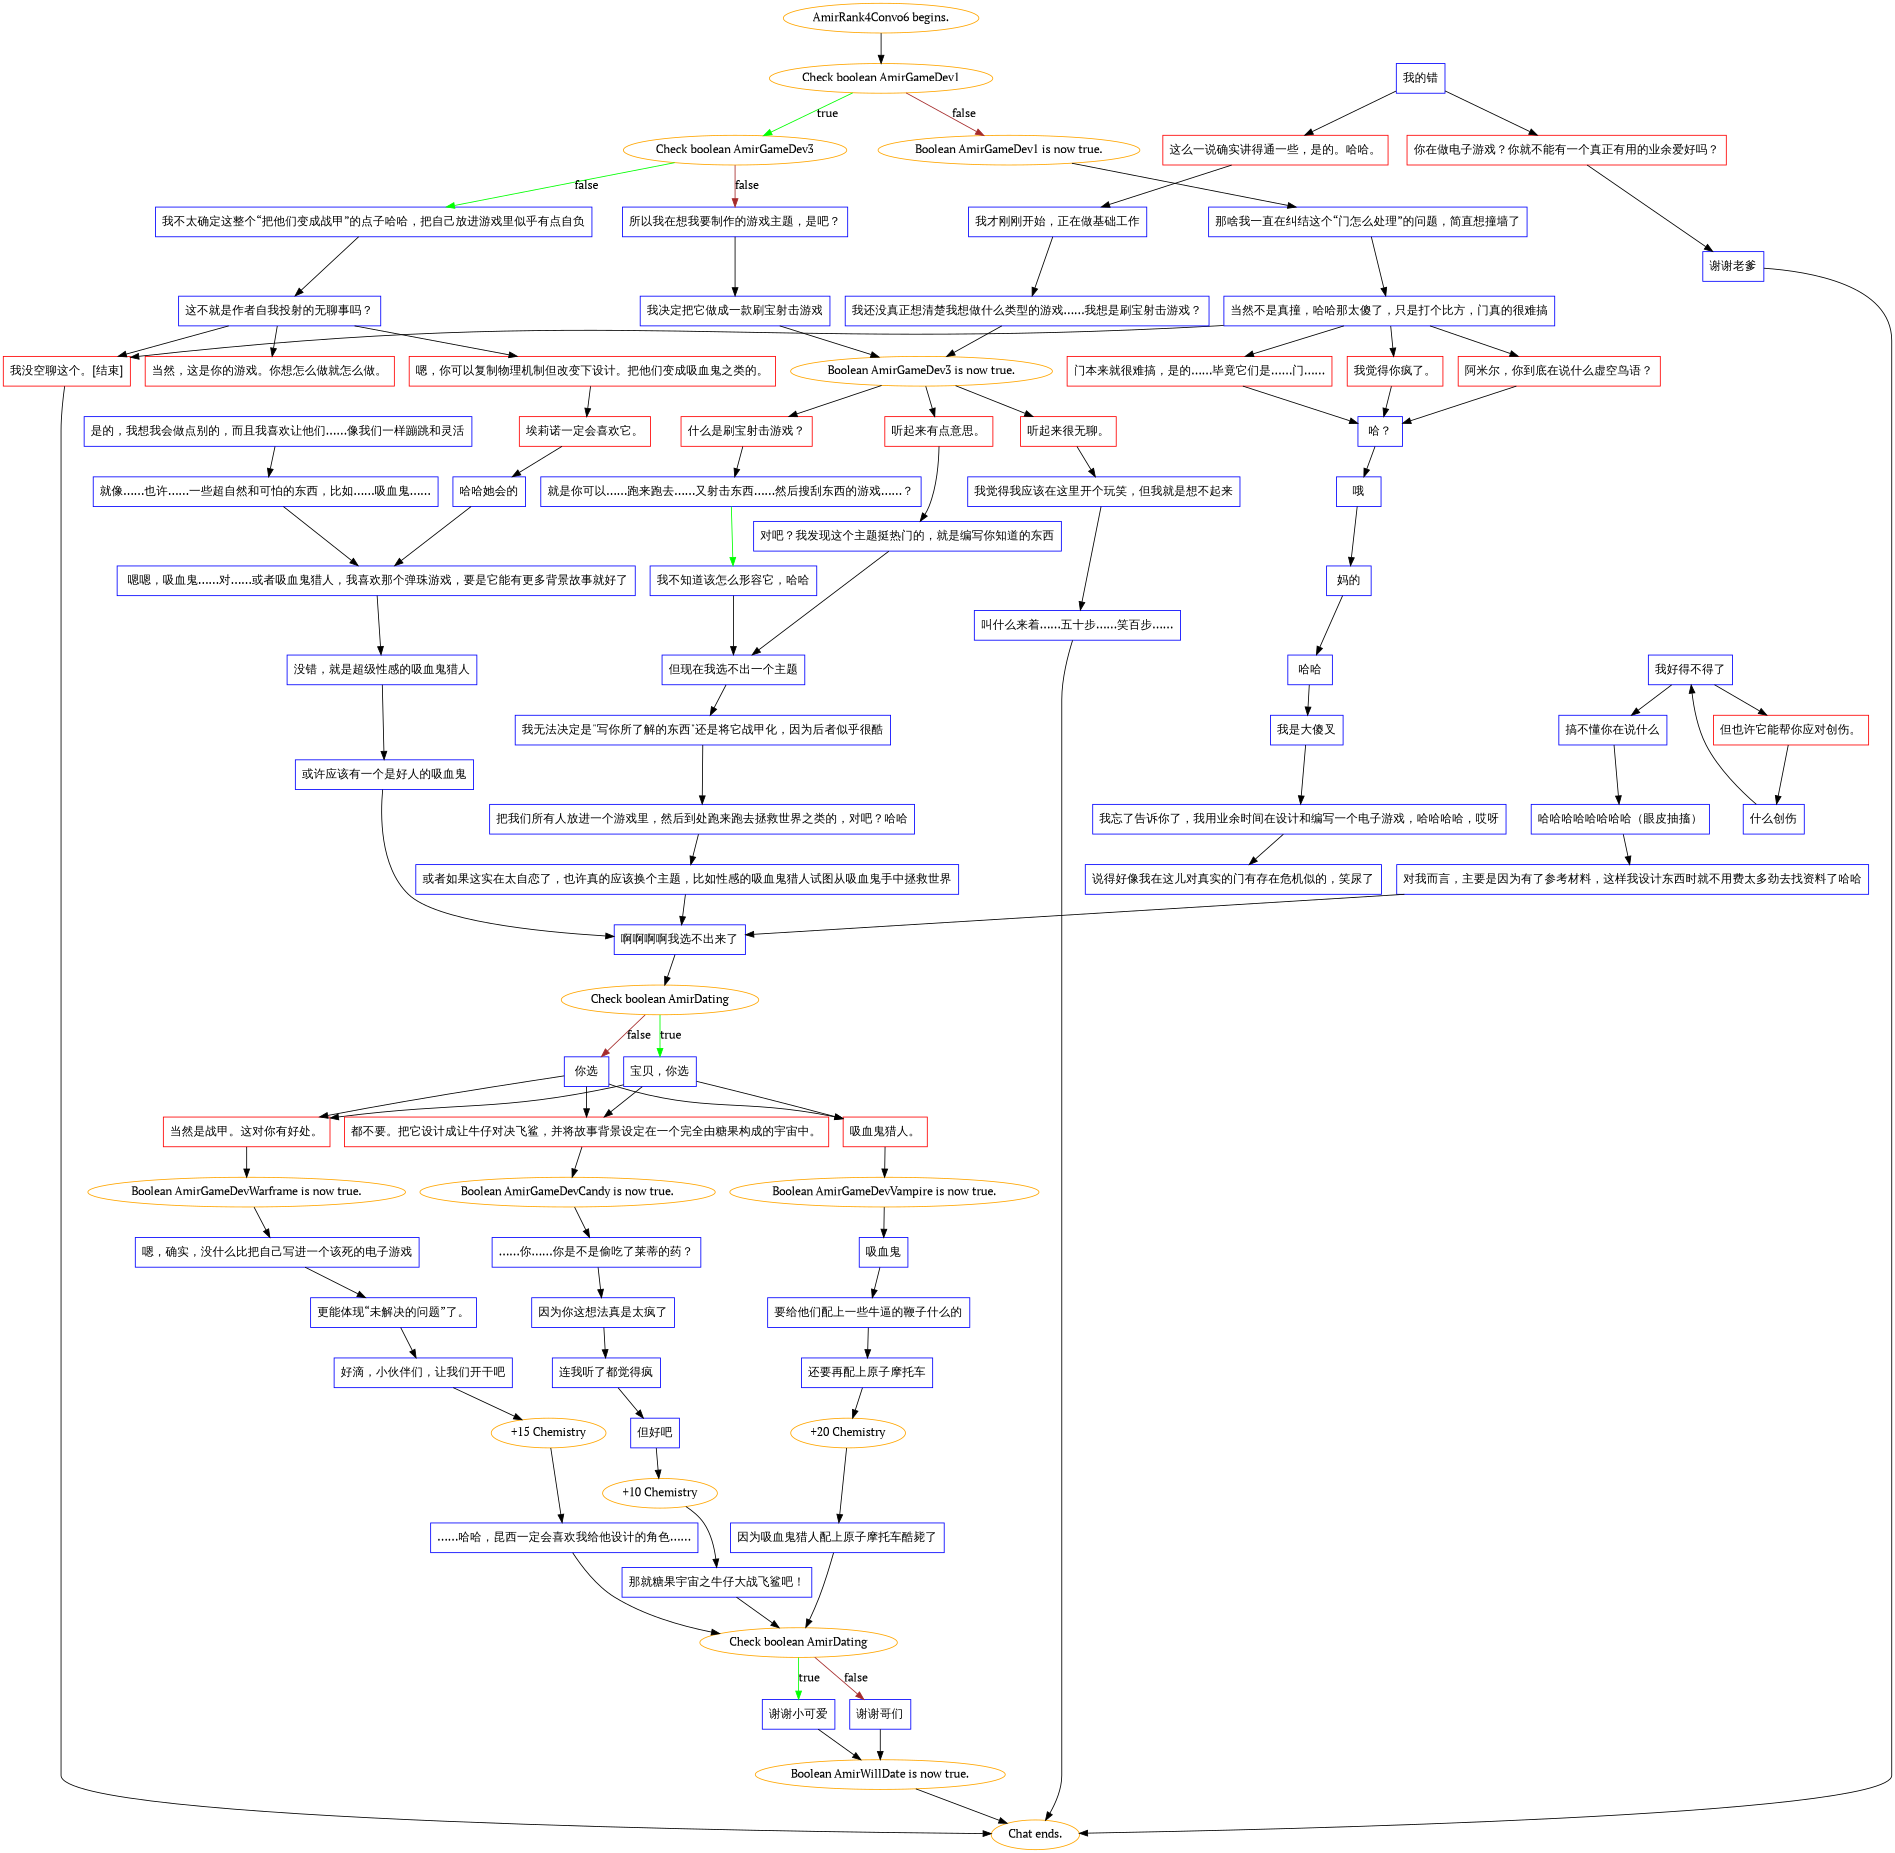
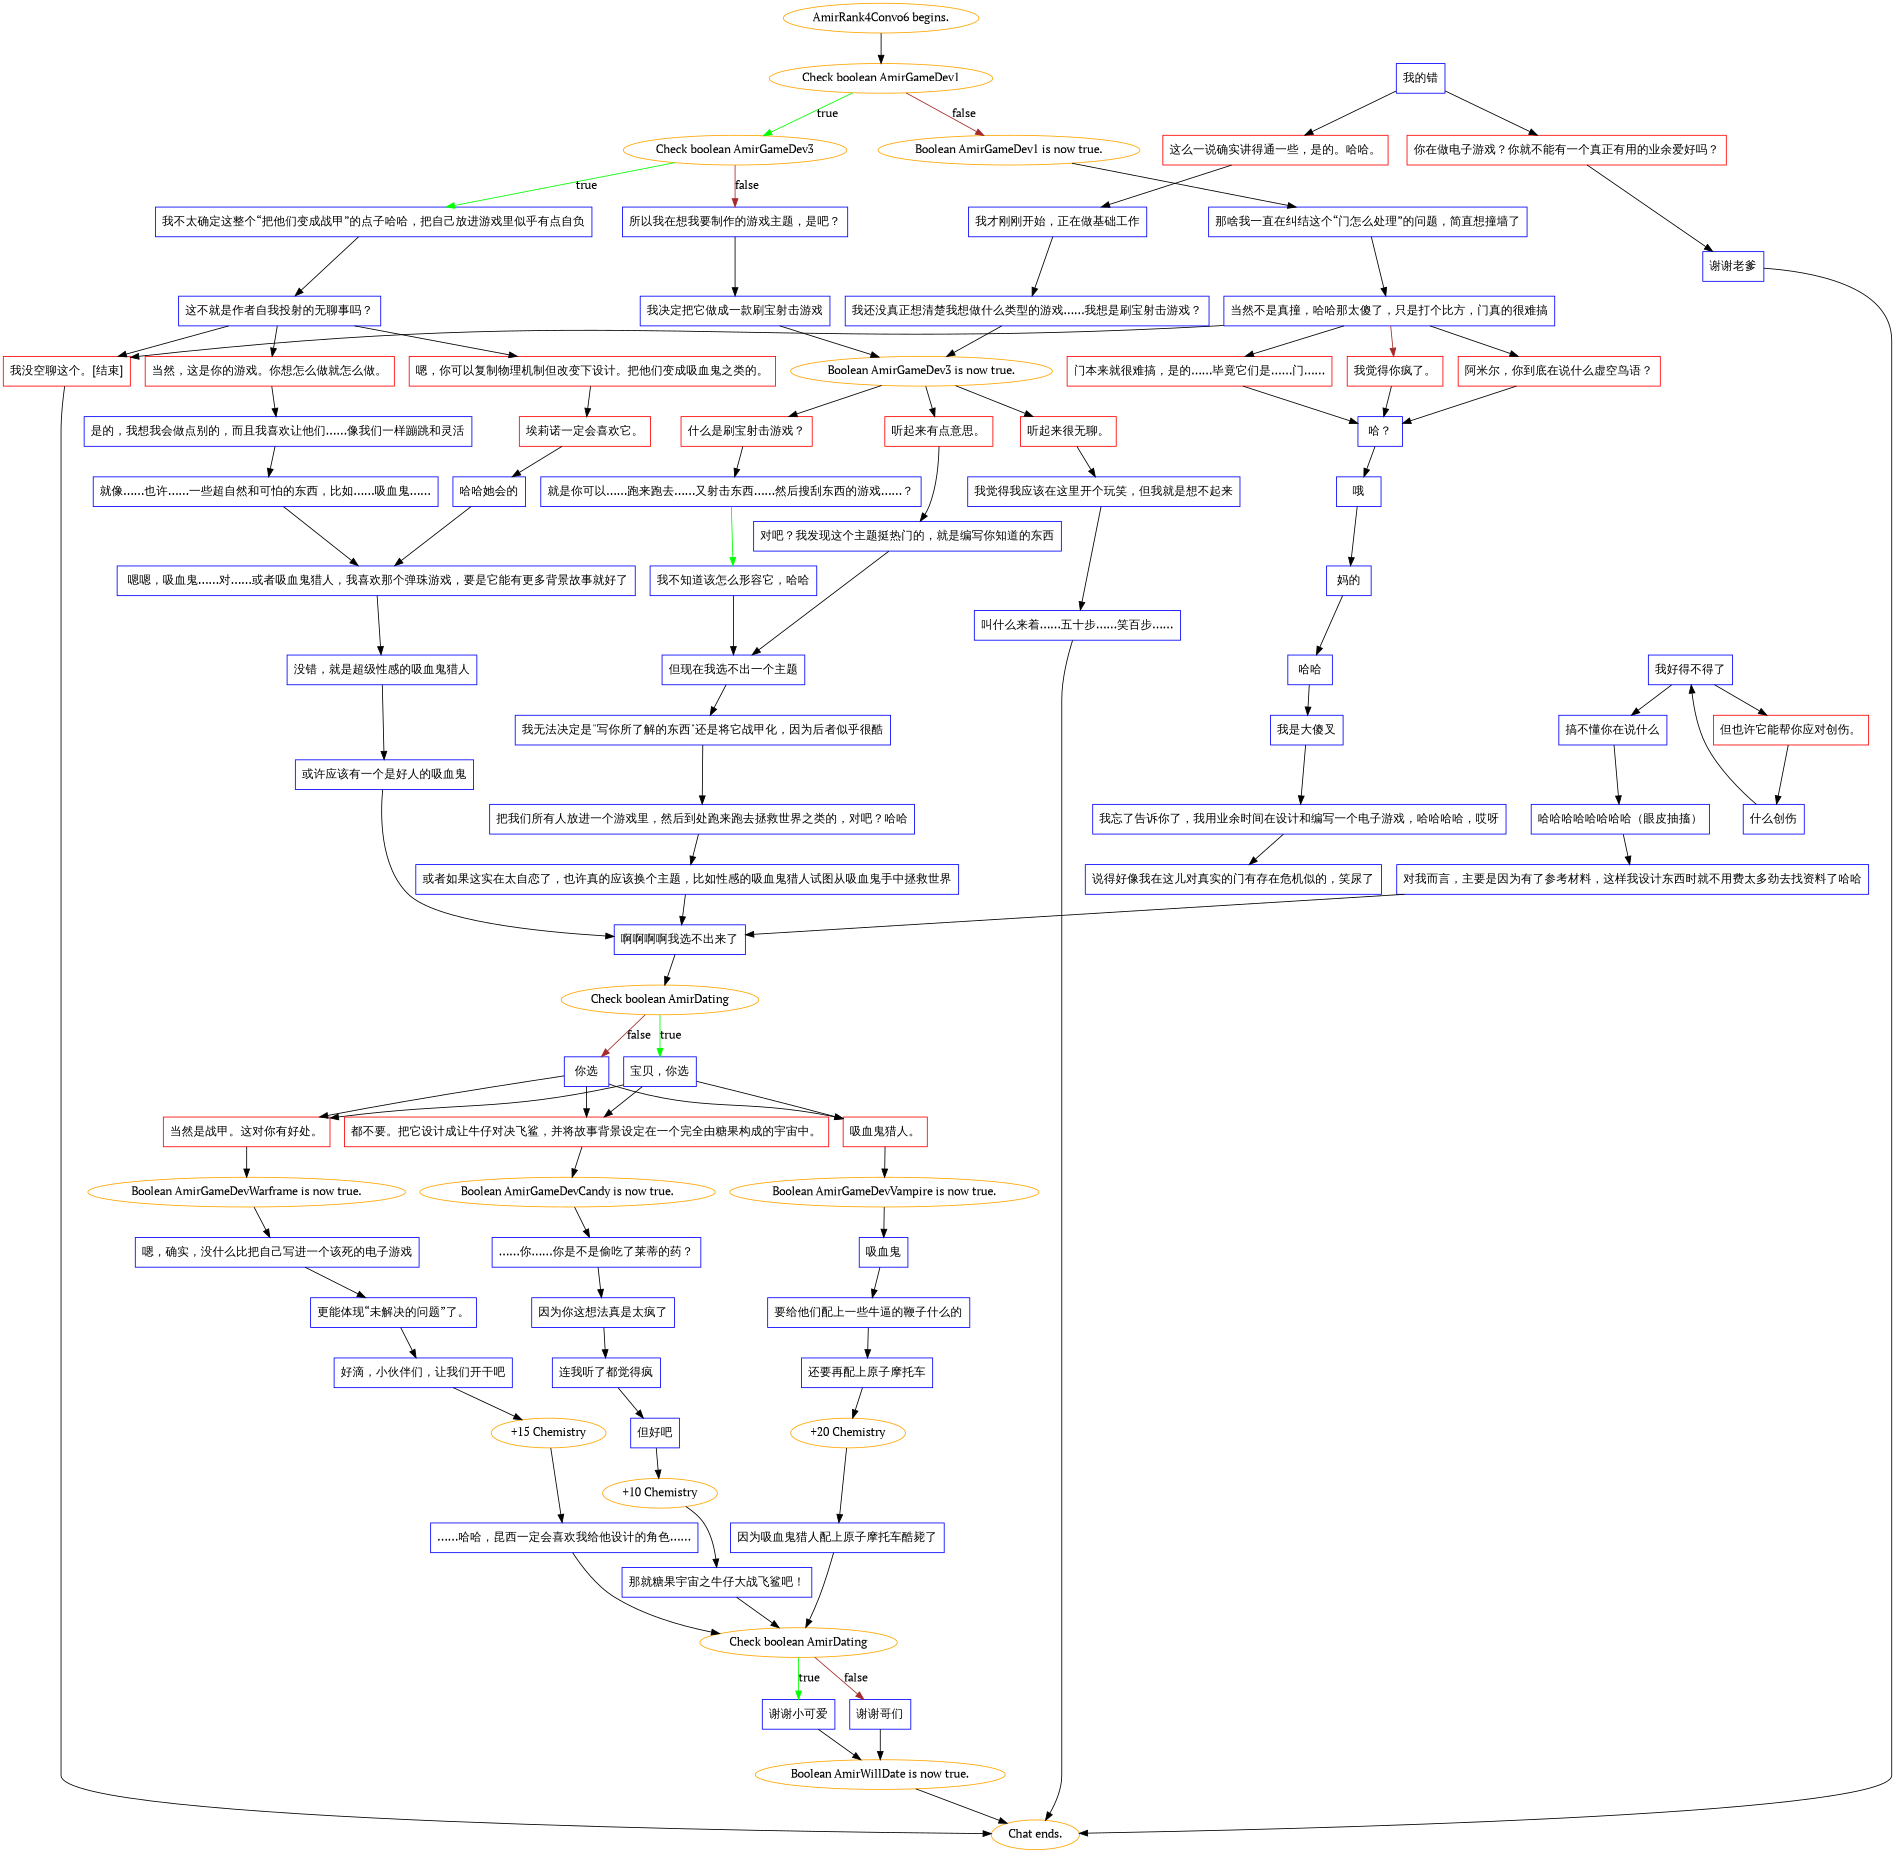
edge "Check boolean AmirGameDev3" -> "我不太确定这整个“把他们变成战甲”的点子哈哈，把自己放进游戏里似乎有点自负": label "false" -> "true"
edge "当然不是真撞，哈哈那太傻了，只是打个比方，门真的很难搞" -> "我觉得你疯了。": color black -> brown
edge "当然，这是你的游戏。你想怎么做就怎么做。" -> "是的，我想我会做点别的，而且我喜欢让他们……像我们一样蹦跳和灵活": added
